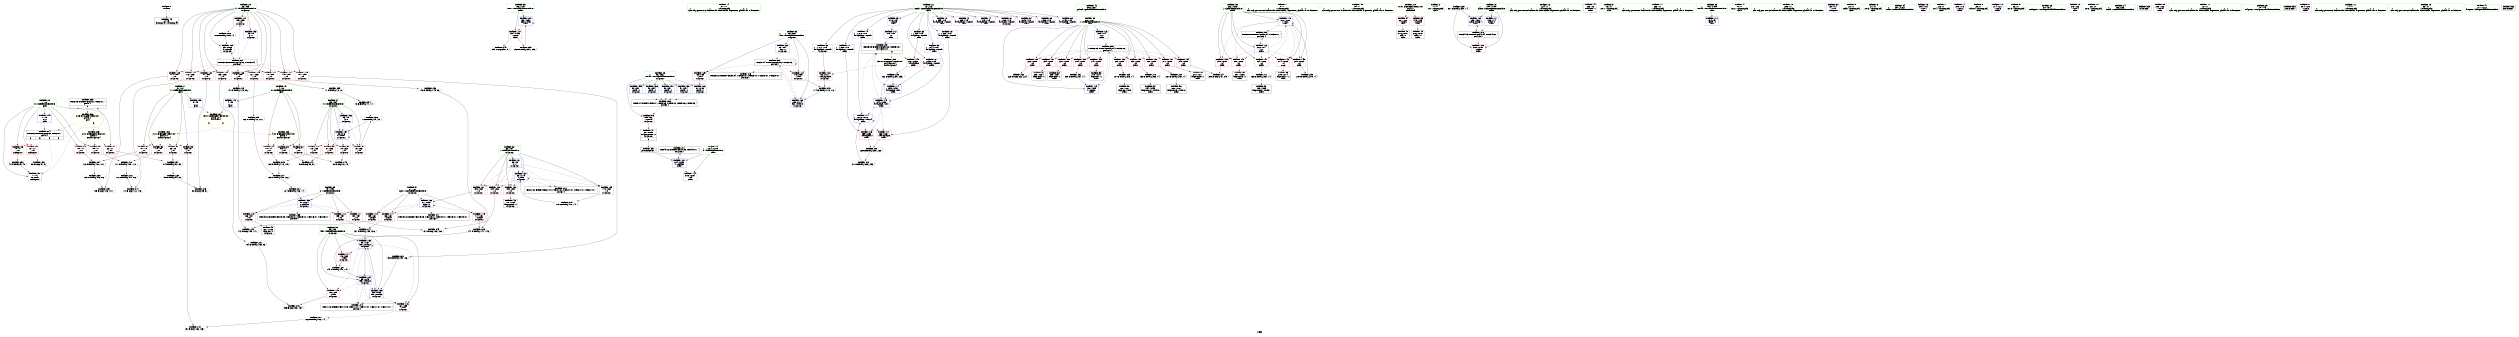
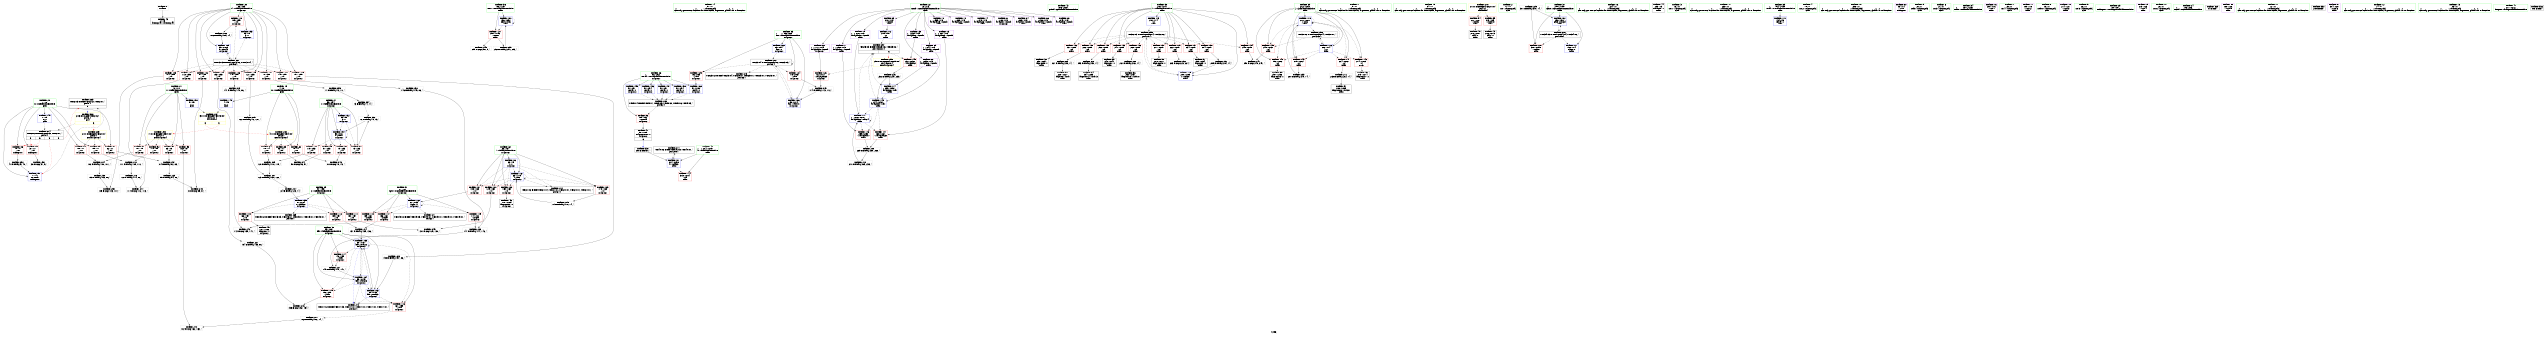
node "NodeID: 25": removed
edge "NodeID: 171" -> "NodeID: 276": reversed
edge "NodeID: 176" -> "NodeID: 139": now "NodeID: 256" -> "NodeID: 139"
